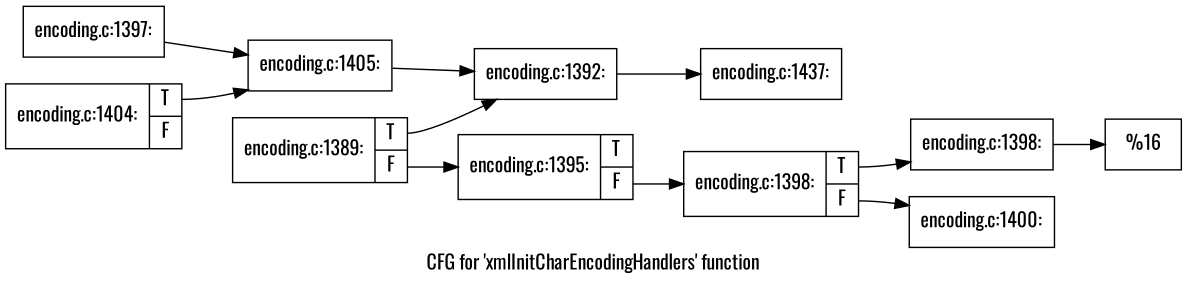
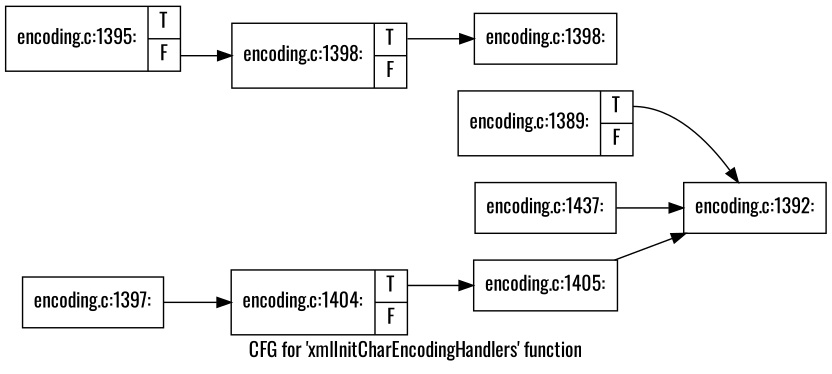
edge "encoding.c:1397:" -> "encoding.c:1405:": now "encoding.c:1397:" -> "encoding.c:1404:"
edge "encoding.c:1392:" -> "encoding.c:1437:": reversed
node "%16": removed
edge "encoding.c:1389:" -> "encoding.c:1395:": removed
node "encoding.c:1400:": removed
